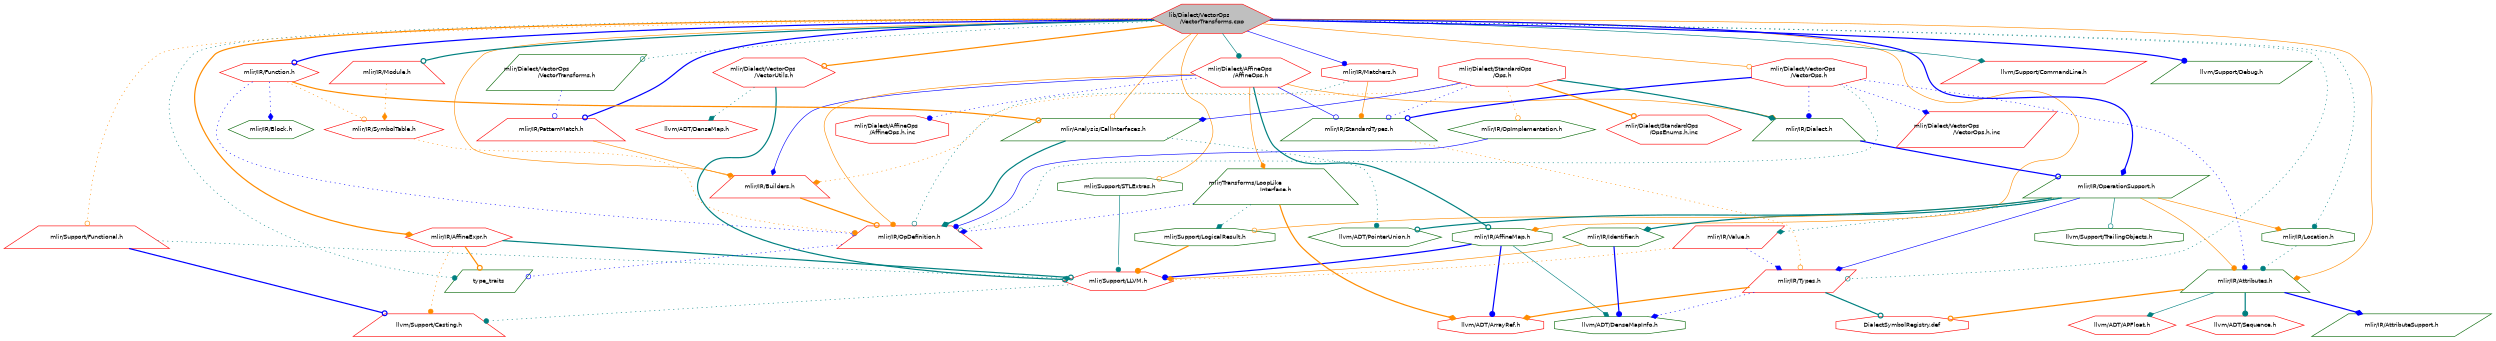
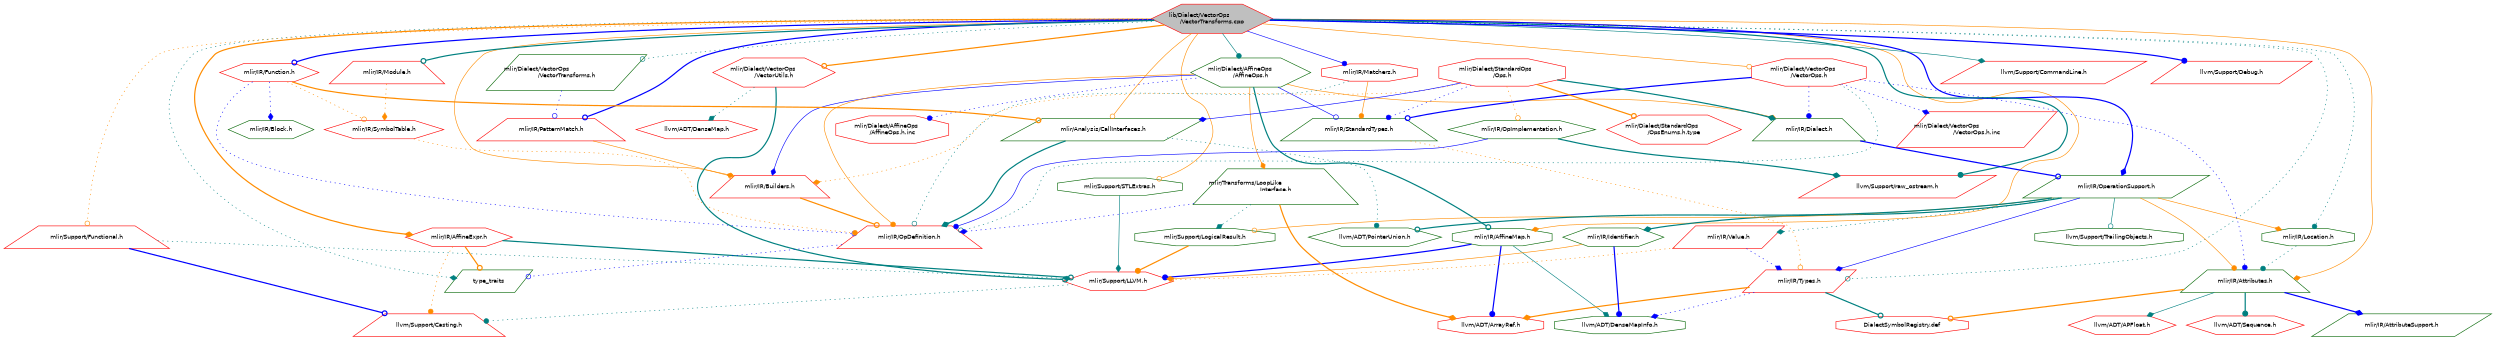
edge "lib/Dialect/VectorOps /VectorTransforms.cpp" -> "type_traits": arrowhead dot -> diamond
node "mlir/Dialect/AffineOps /AffineOps.h": color red -> darkgreen
node "llvm/Support/Debug.h": color darkgreen -> red
edge "mlir/Dialect/StandardOps /Ops.h" -> "mlir/IR/StandardTypes.h": arrowhead odot -> dot
node "mlir/Dialect/StandardOps /OpsEnums.h.inc": label "mlir/Dialect/StandardOps /OpsEnums.h.inc" -> "mlir/Dialect/StandardOps /OpsEnums.h.type"
node "llvm/Support/raw_ostream.h": added
edge "mlir/Support/STLExtras.h" -> "mlir/Support/LLVM.h": arrowhead dot -> diamond
